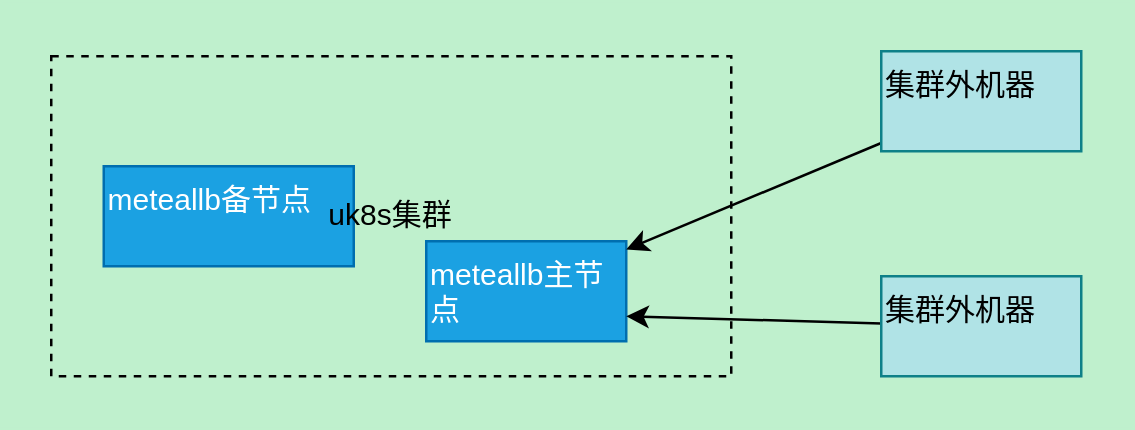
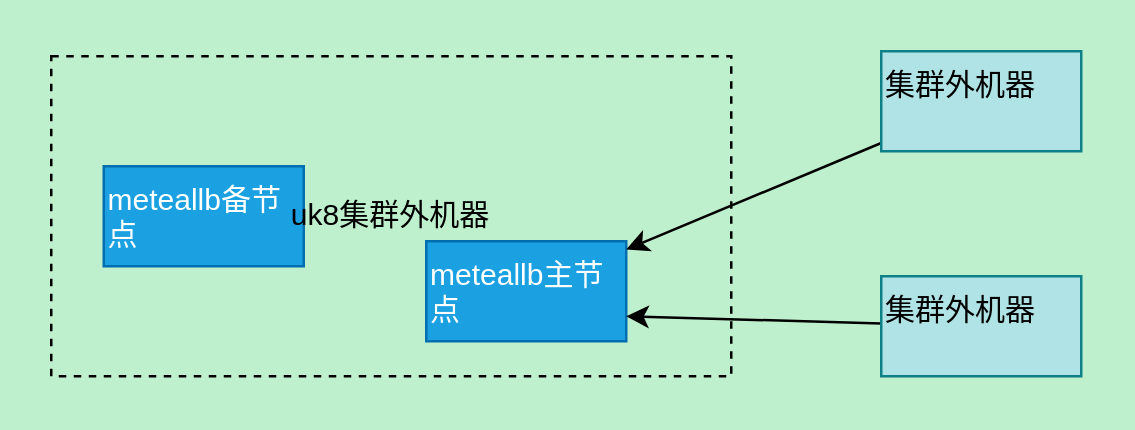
node "meteallb备节点": size 250x100 -> 200x100
node "uk8s集群": label "uk8s集群" -> "uk8集群外机器"
